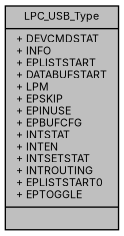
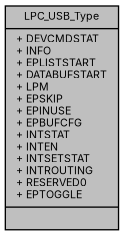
node "LPC_USB_Type": text "+ EPLISTSTART0" -> "+ RESERVED0"
